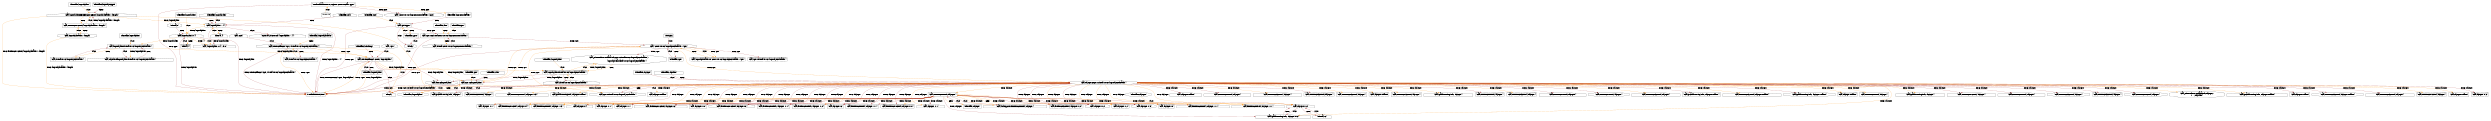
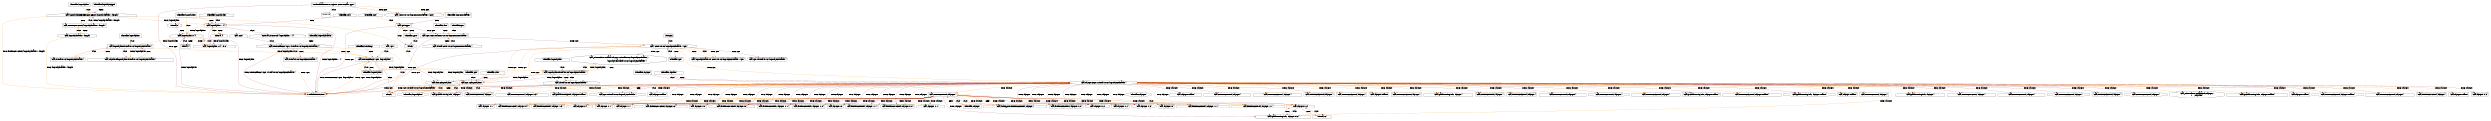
edge "1000110" -> "(MethodParameterIn,register const u_char *pptr)": reversed
node "(Call,ND_TCHECK2(*const, lmp_obj_len))": label "(Call,ND_TCHECK2(*const, lmp_obj_len))" -> "(Call,ND_TCHECK2(*tptr, lmp_obj_len))"
